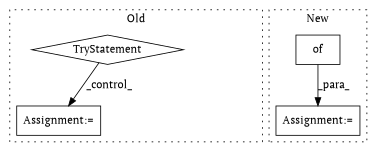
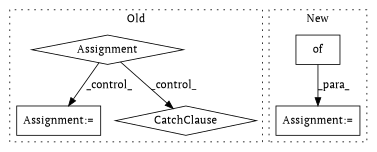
node "TryStatement": label "TryStatement" -> "Assignment"
node "CatchClause": added
